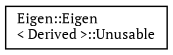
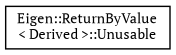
node "Eigen::Eigen < Derived >::Unusable": label "Eigen::Eigen < Derived >::Unusable" -> "Eigen::ReturnByValue < Derived >::Unusable"
